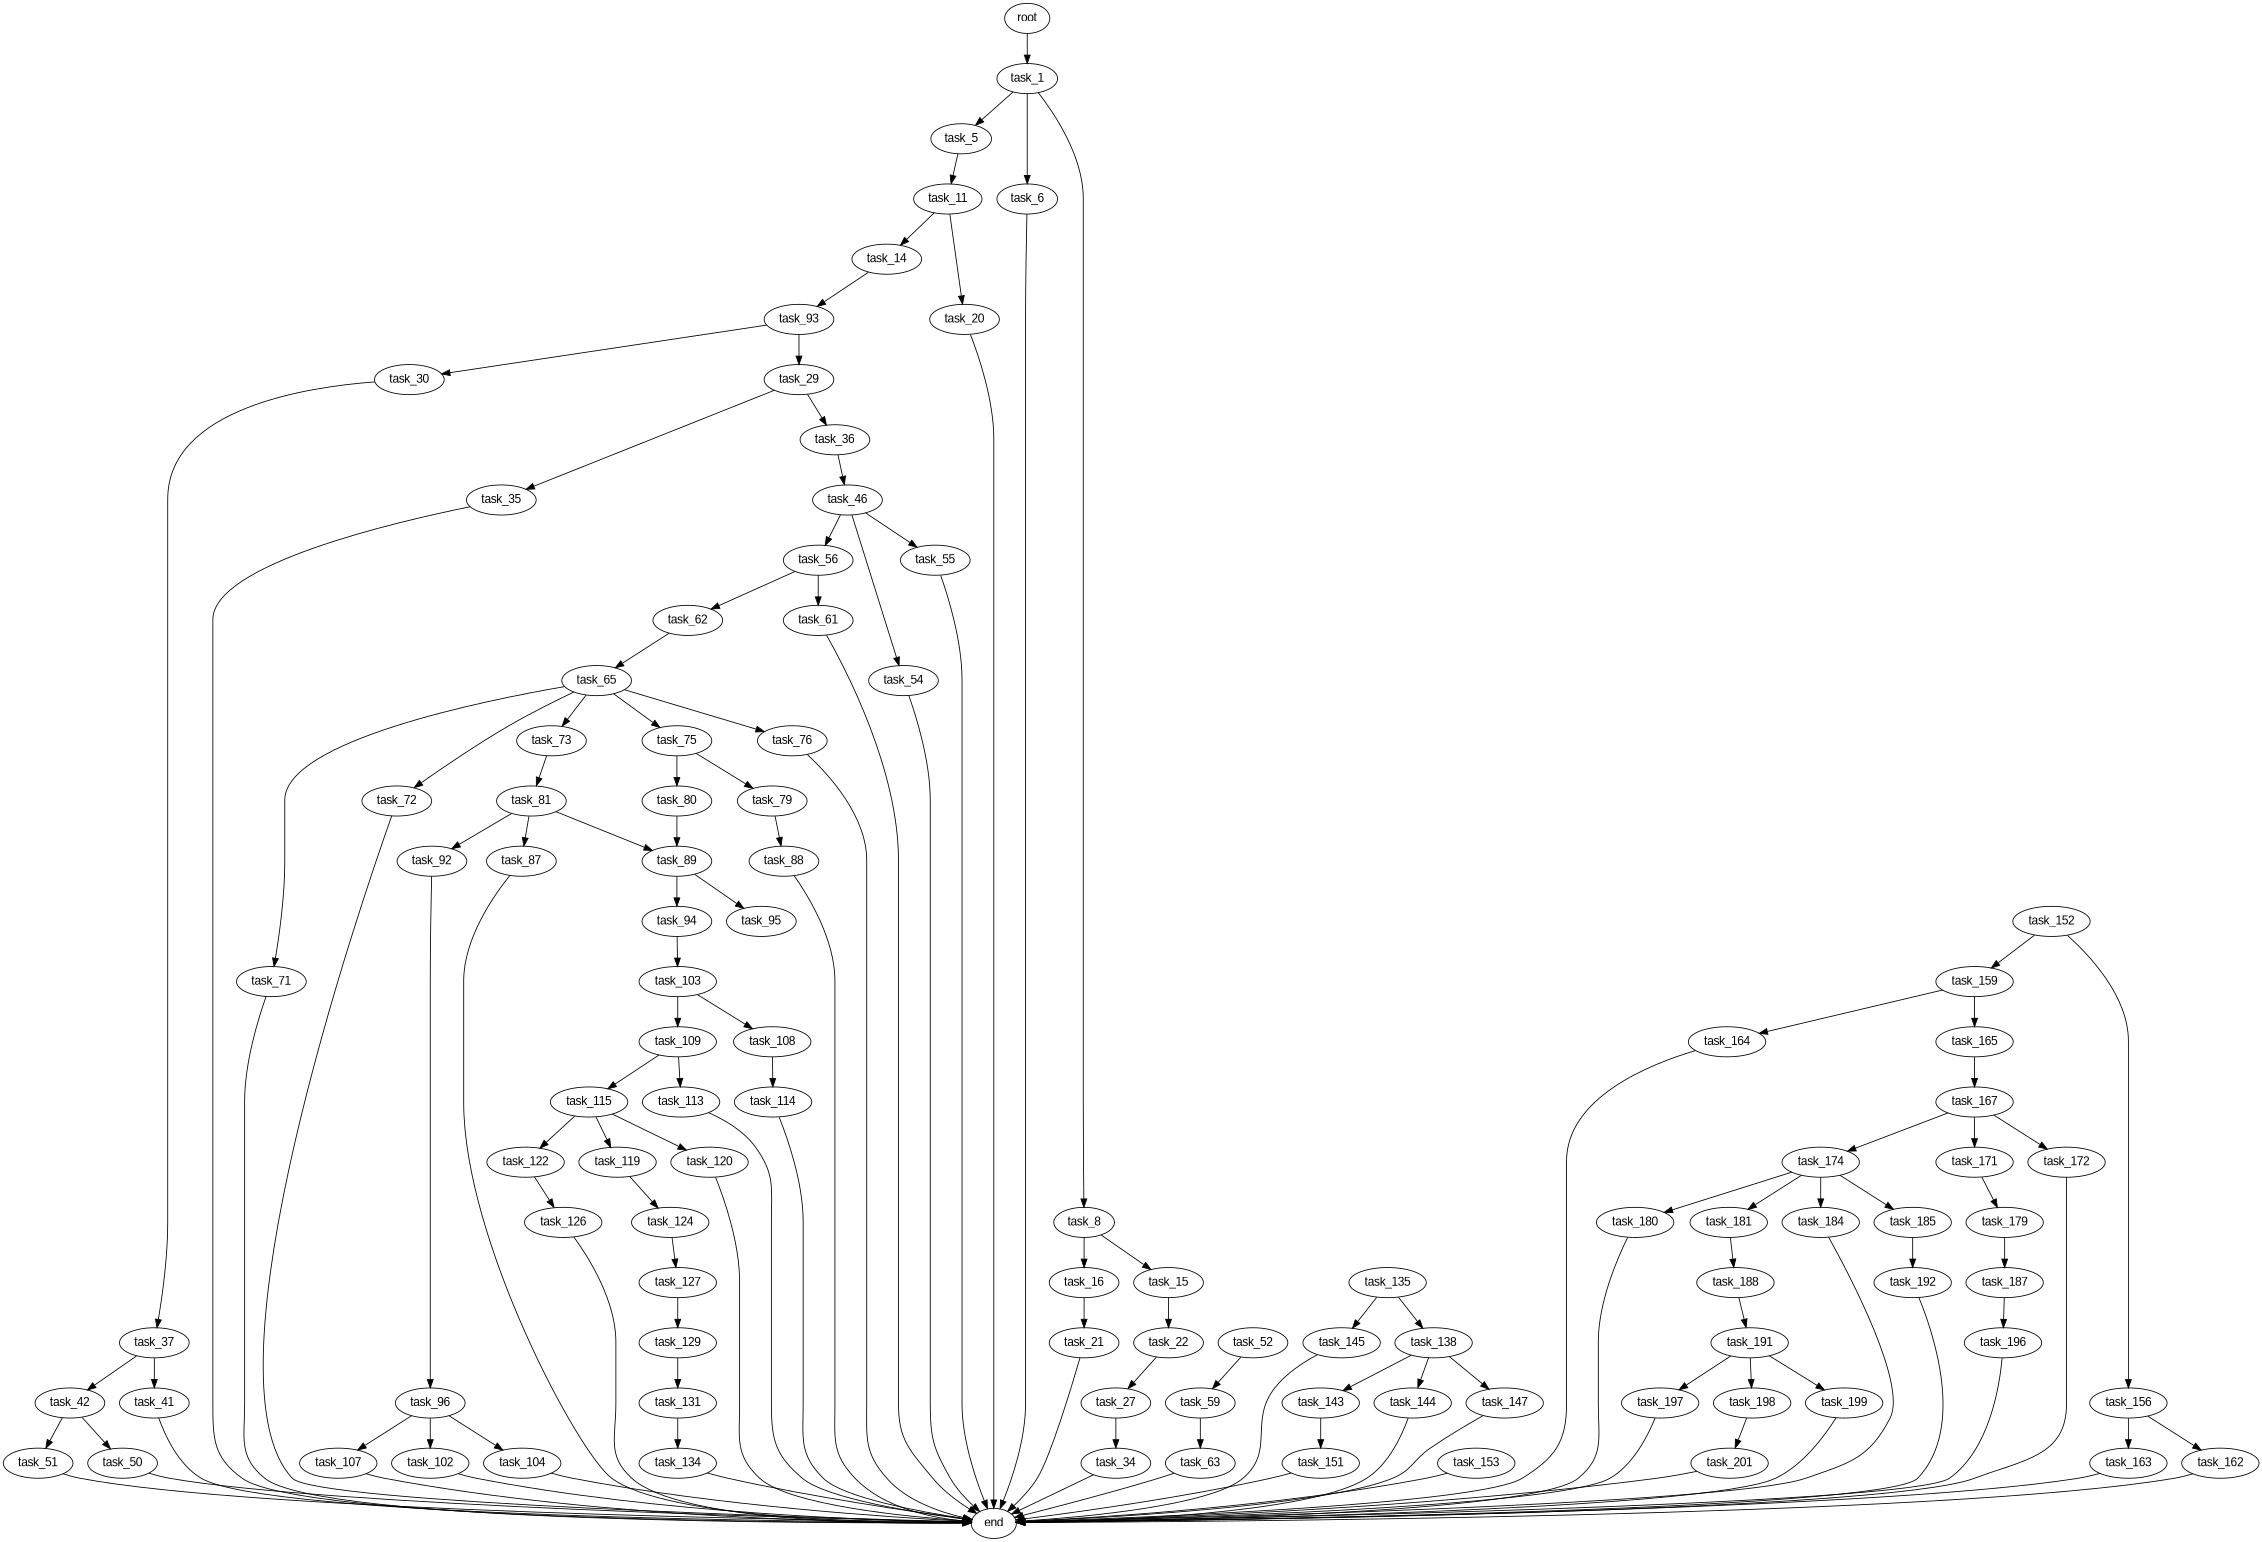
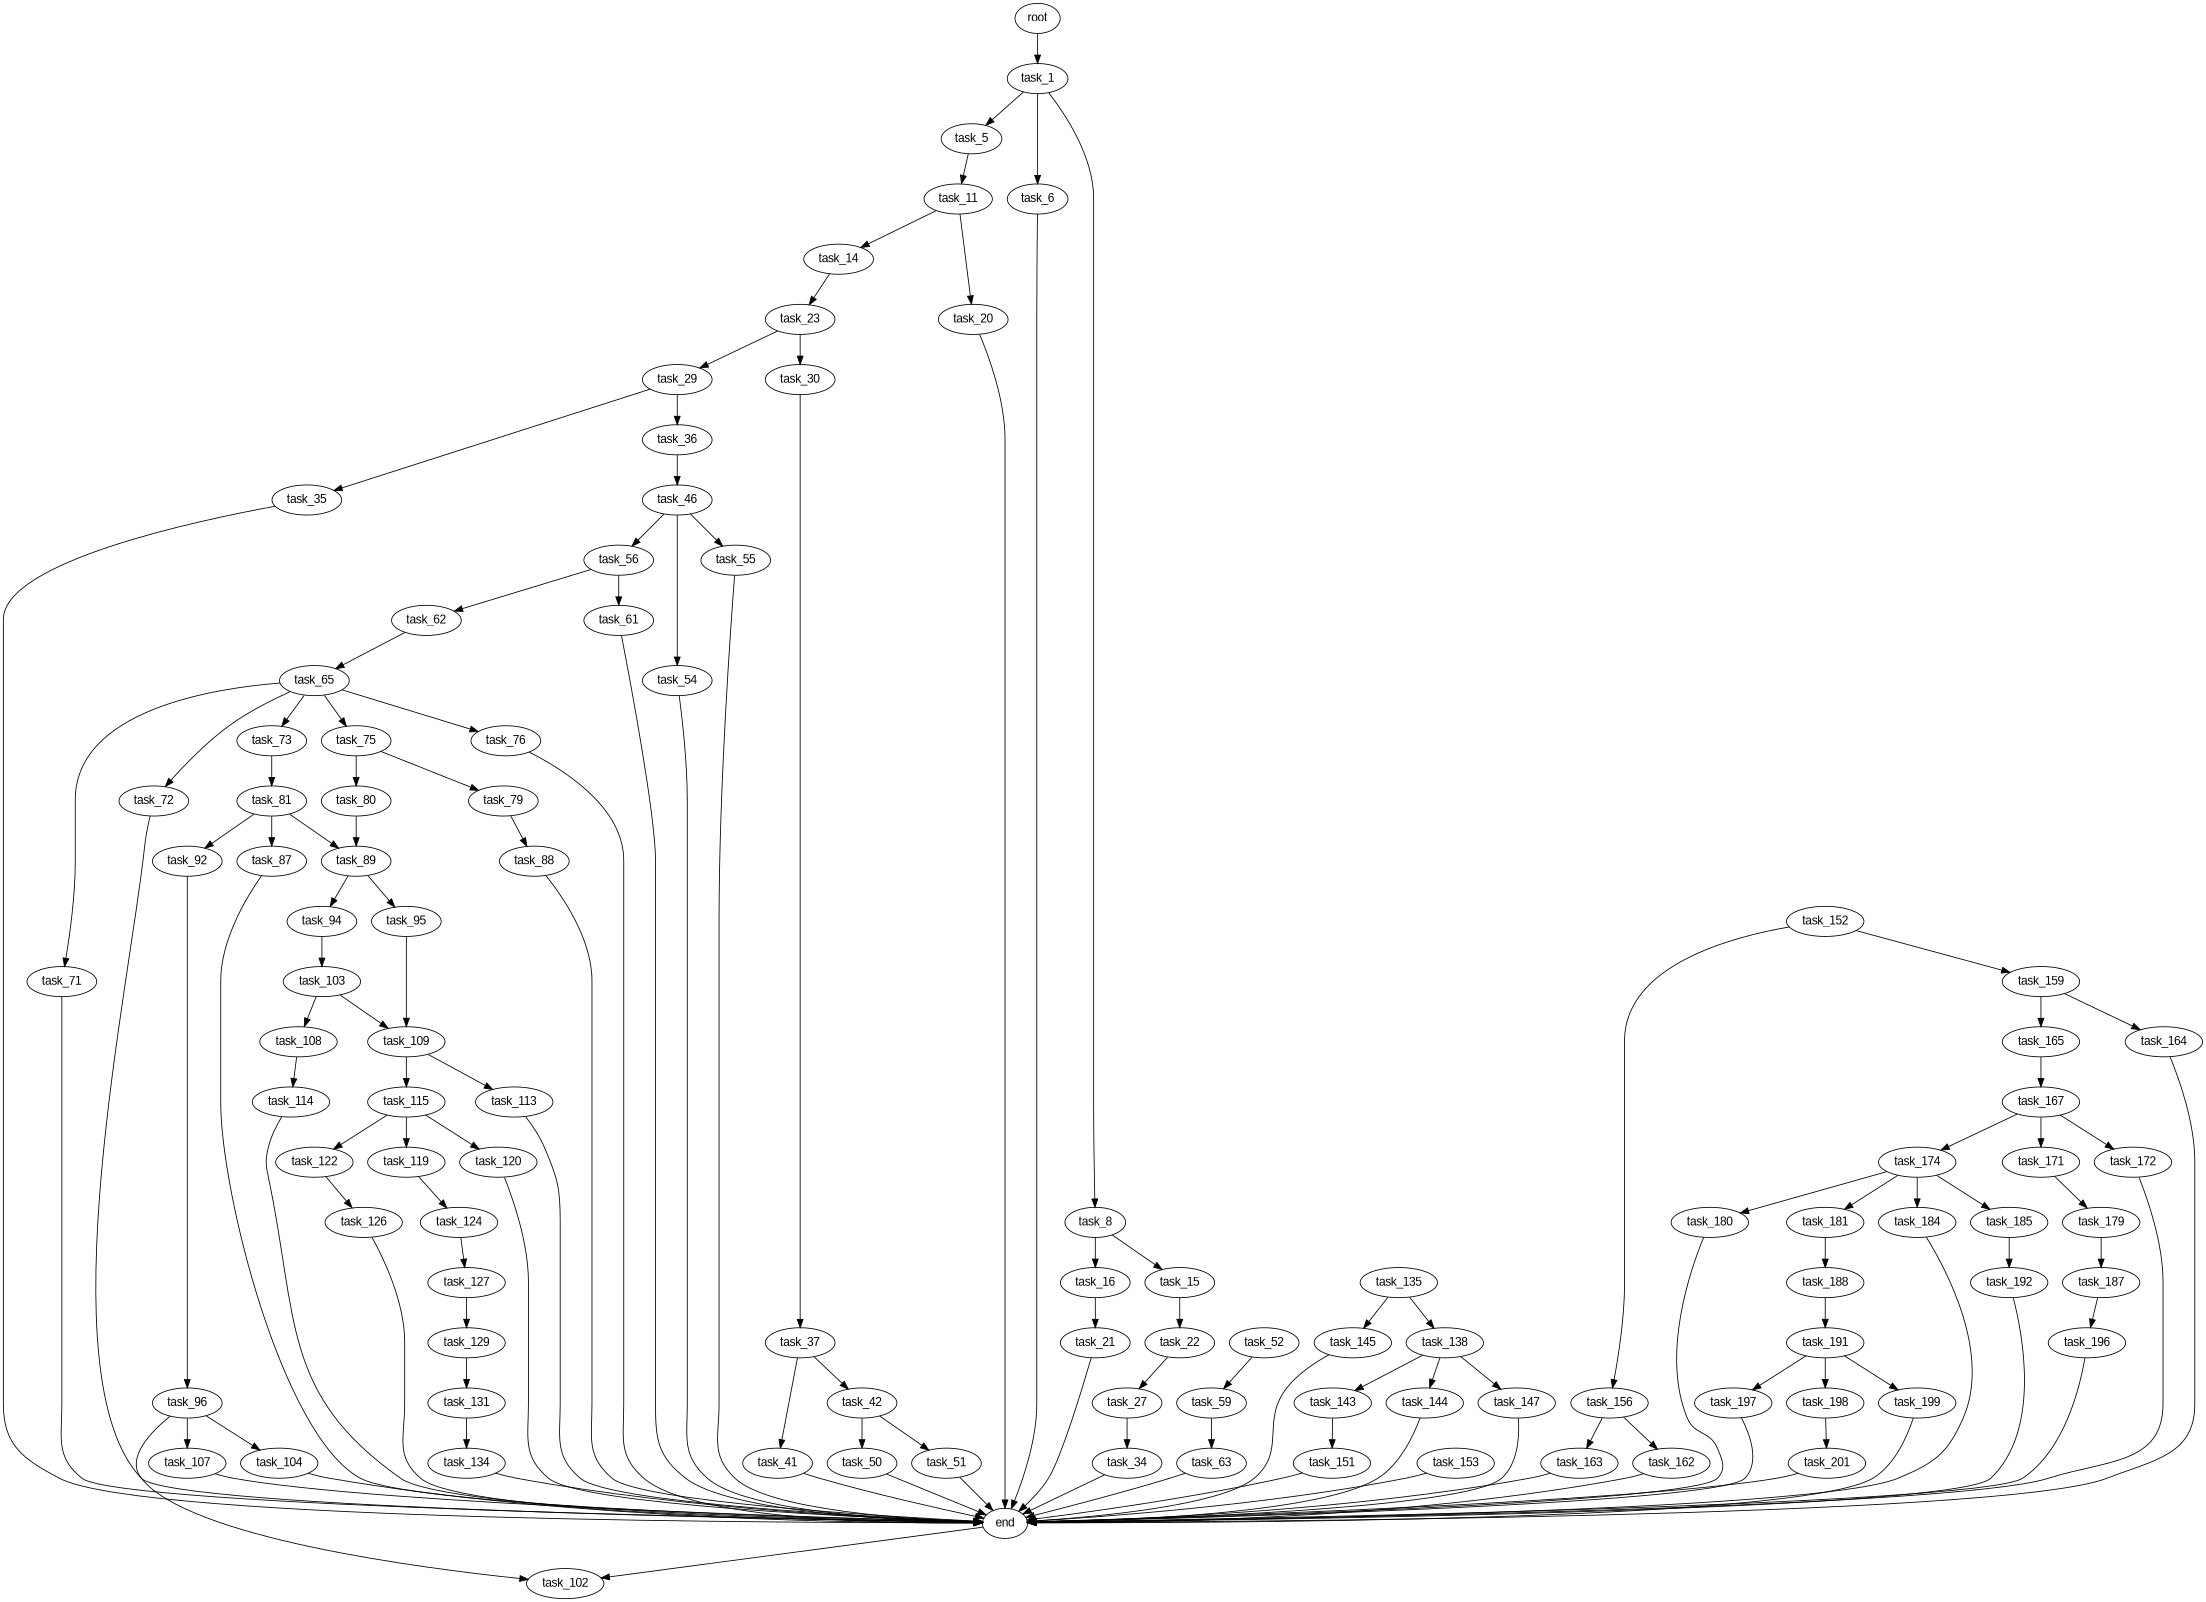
node "task_93": label "task_93" -> "task_23"
edge "task_95" -> "task_109": added
edge "task_102" -> "end": reversed
